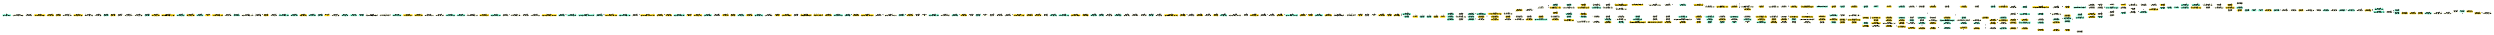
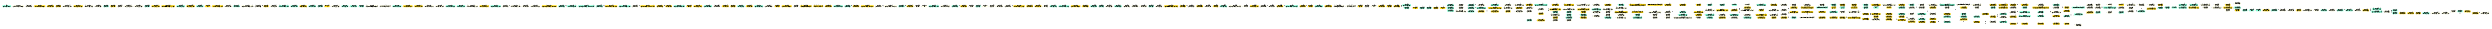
node "0x01008d9b leal -8(%ebp), %eax": removed
node "0x01008ea3 movl -4(%ebp), %esi": fillcolor gold -> aquamarine
